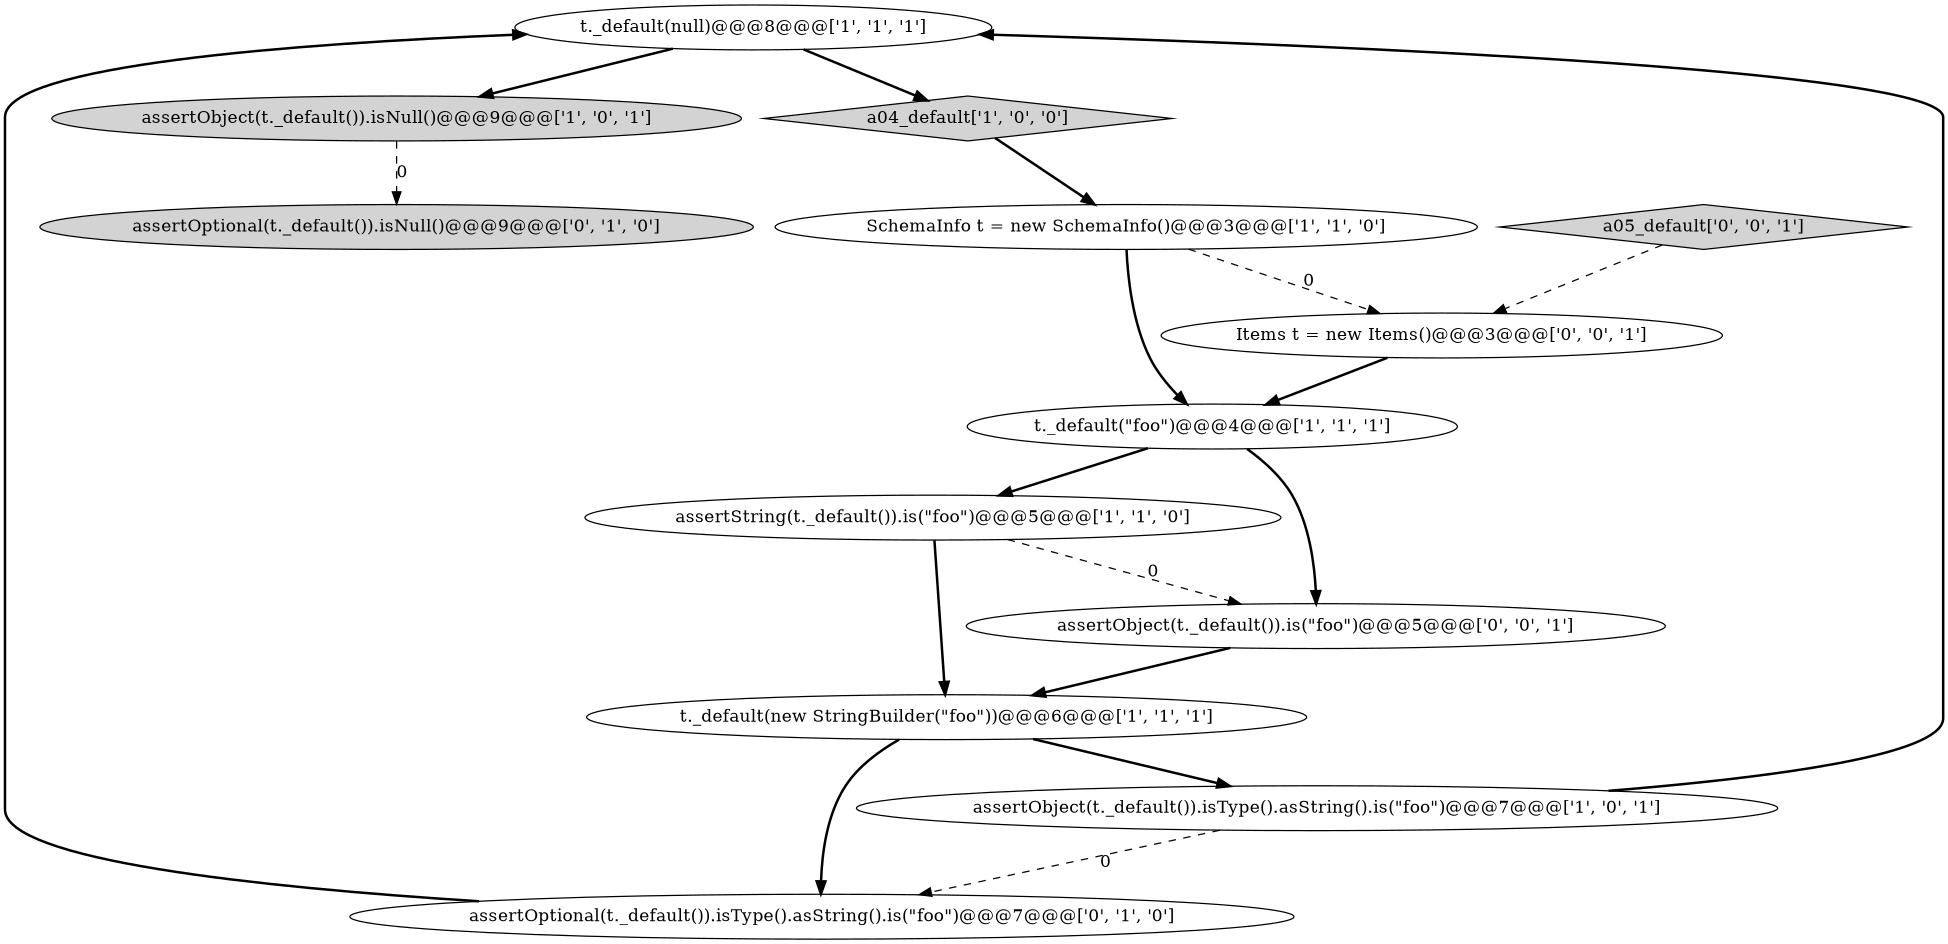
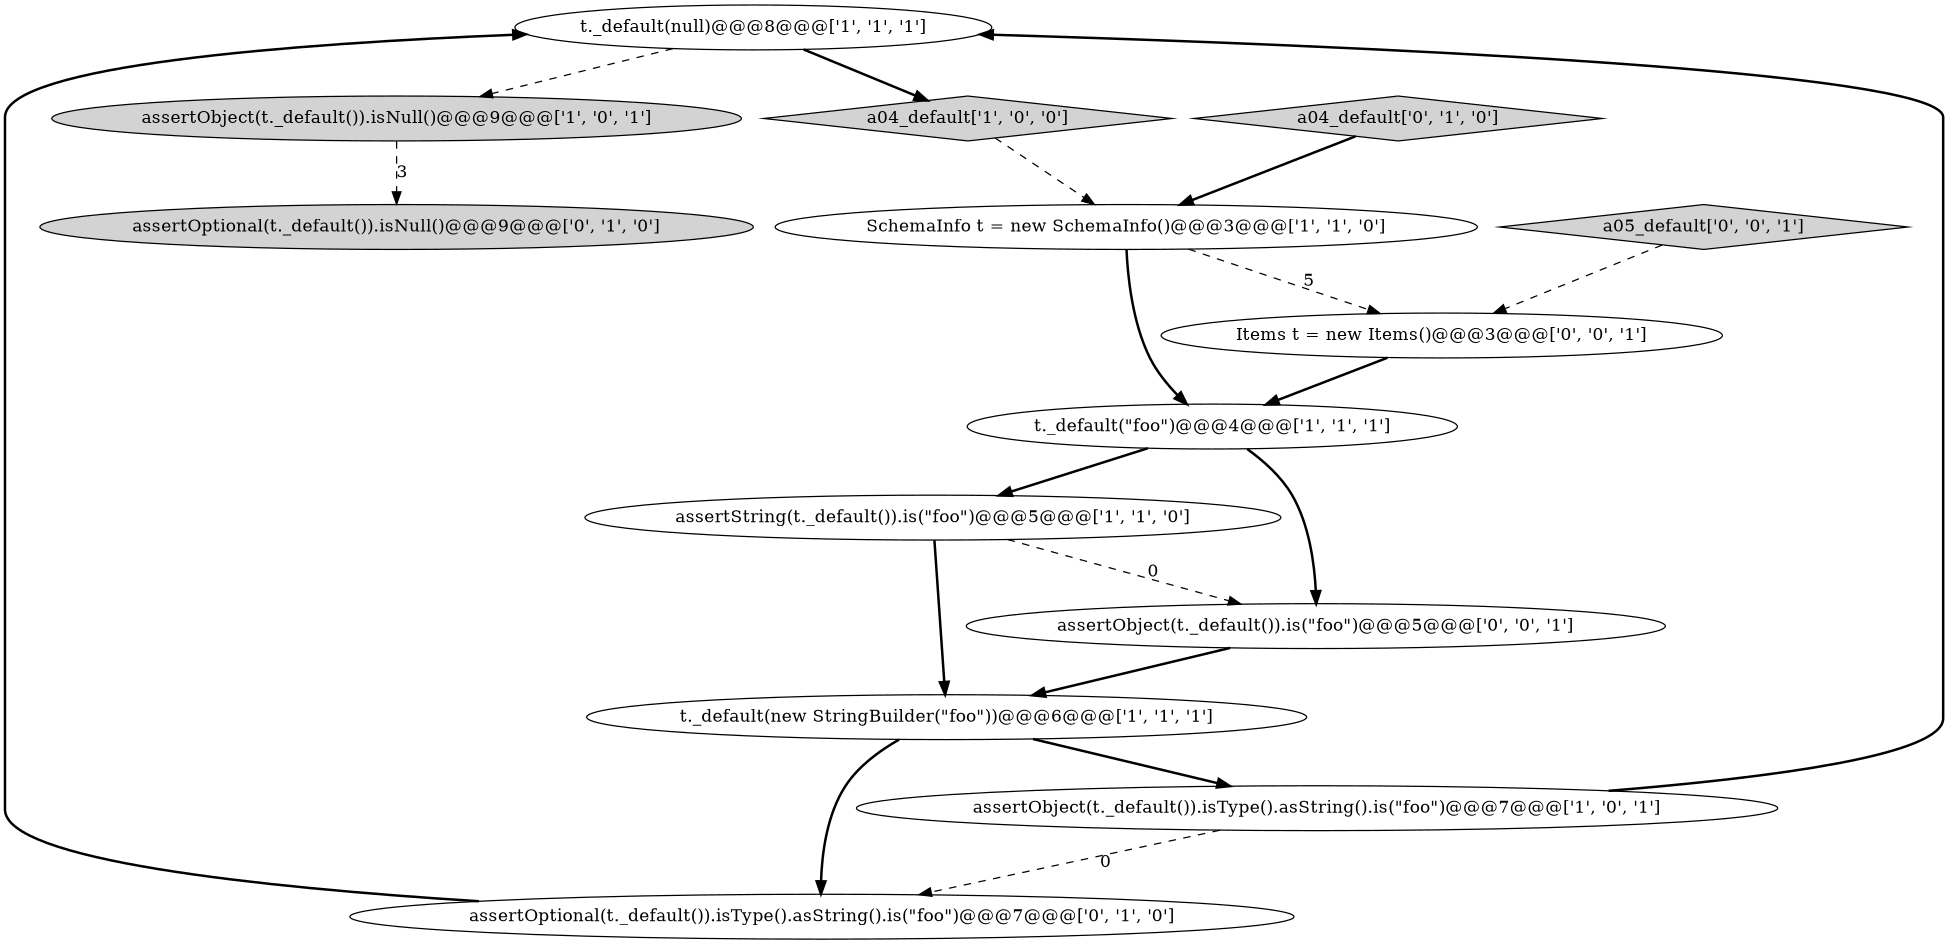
edge "t._default(null)@@@8@@@['1', '1', '1']" -> "assertObject(t._default()).isNull()@@@9@@@['1', '0', '1']": style bold -> dashed
node "a04_default['0', '1', '0']": added
edge "a04_default['1', '0', '0']" -> "SchemaInfo t = new SchemaInfo()@@@3@@@['1', '1', '0']": style bold -> dashed
edge "assertObject(t._default()).isNull()@@@9@@@['1', '0', '1']" -> "assertOptional(t._default()).isNull()@@@9@@@['0', '1', '0']": label "0" -> "3"
edge "SchemaInfo t = new SchemaInfo()@@@3@@@['1', '1', '0']" -> "Items t = new Items()@@@3@@@['0', '0', '1']": label "0" -> "5"
